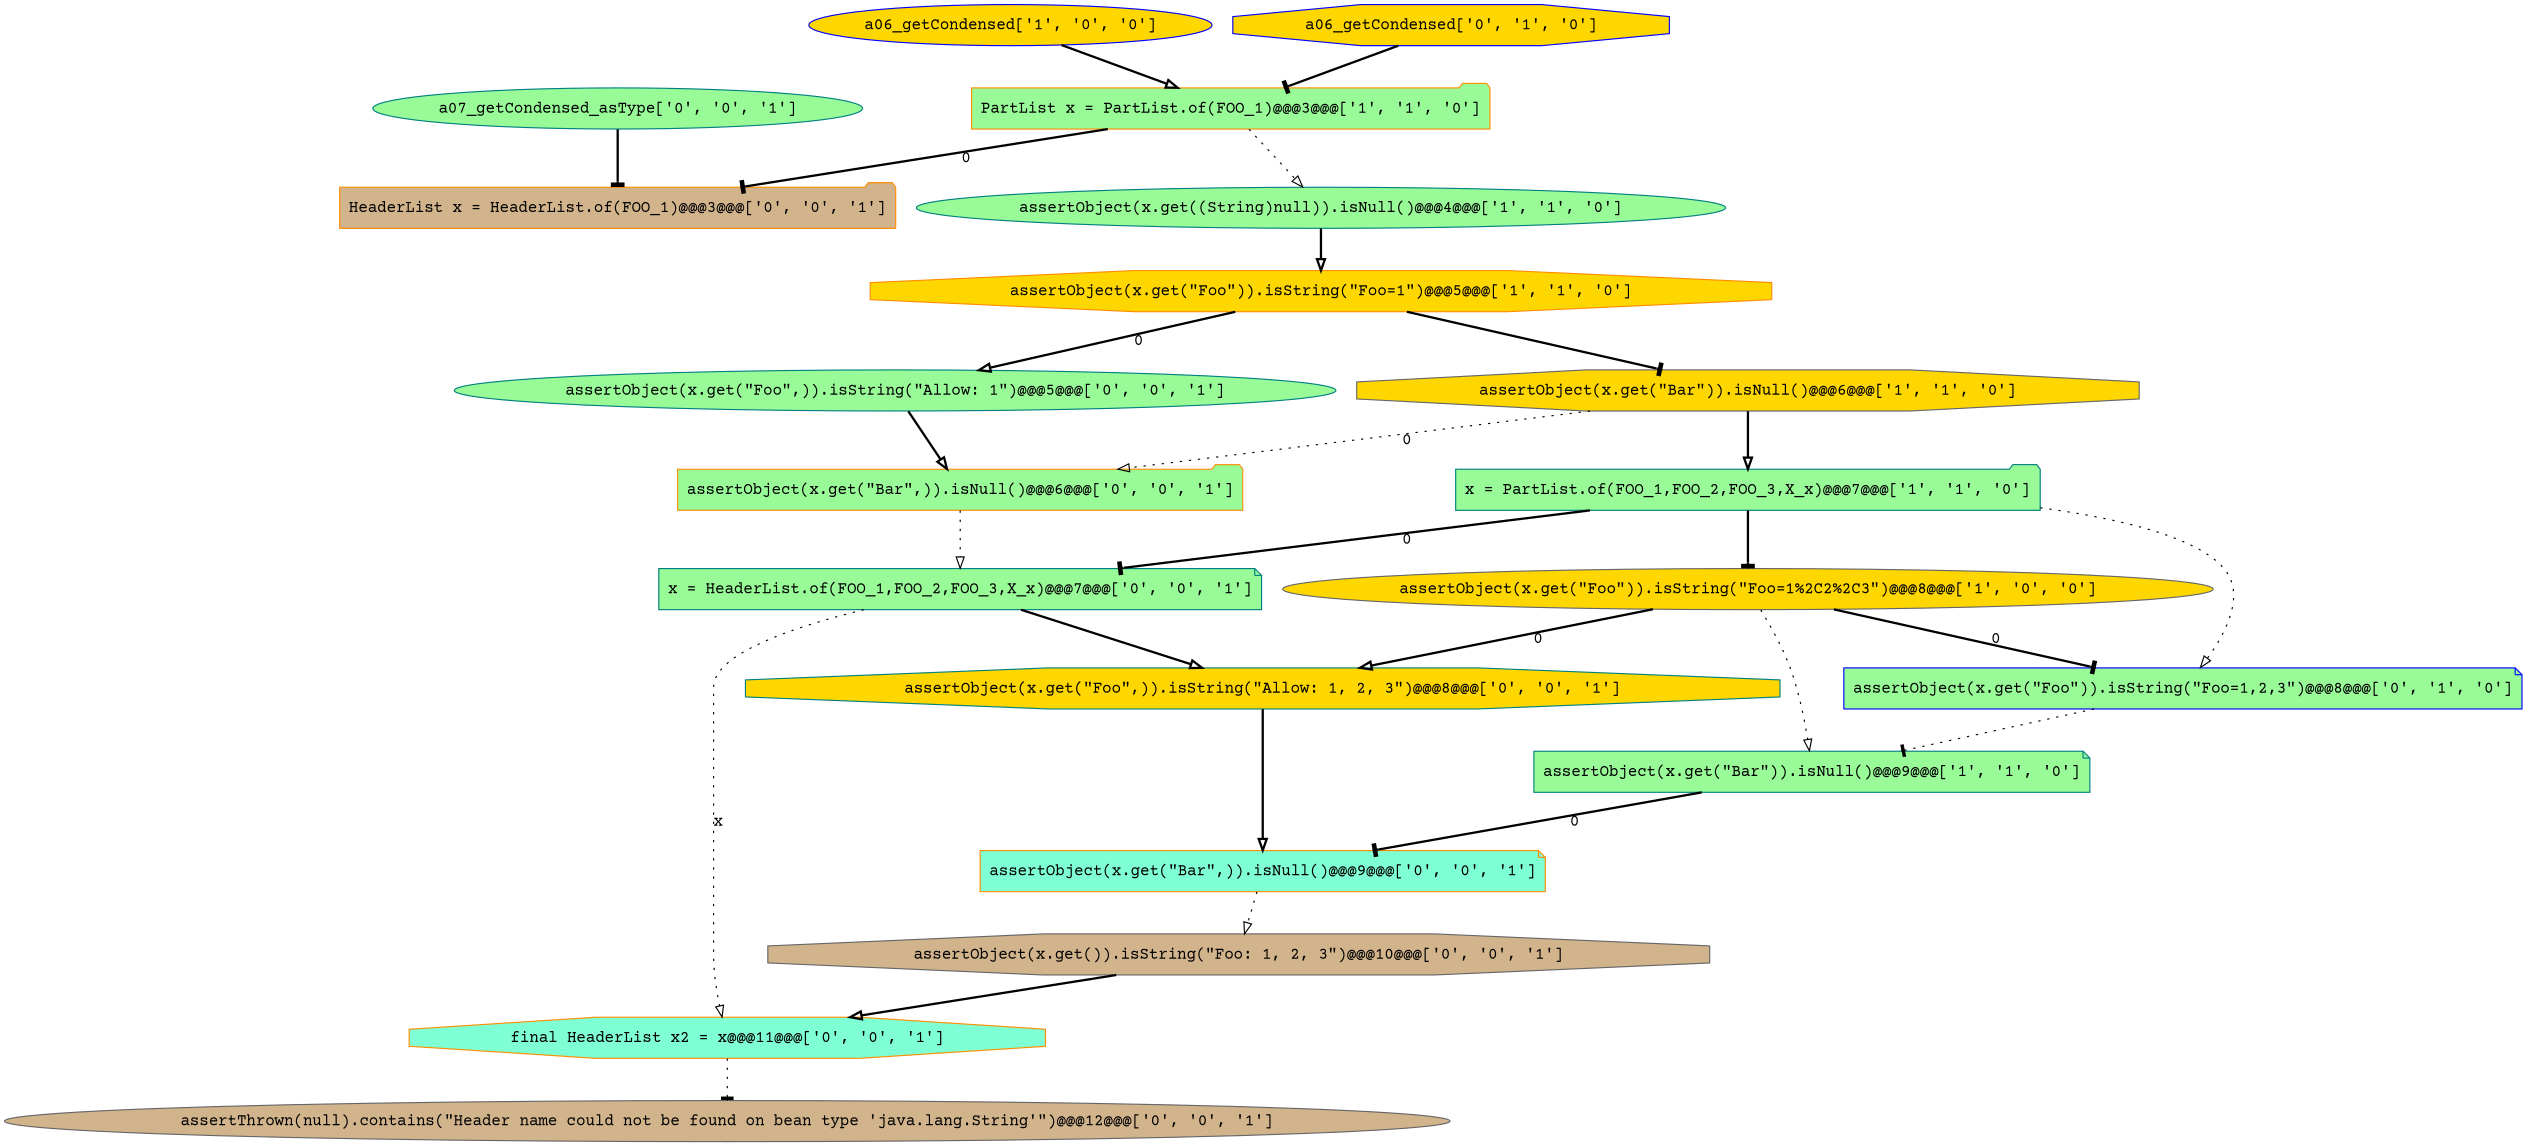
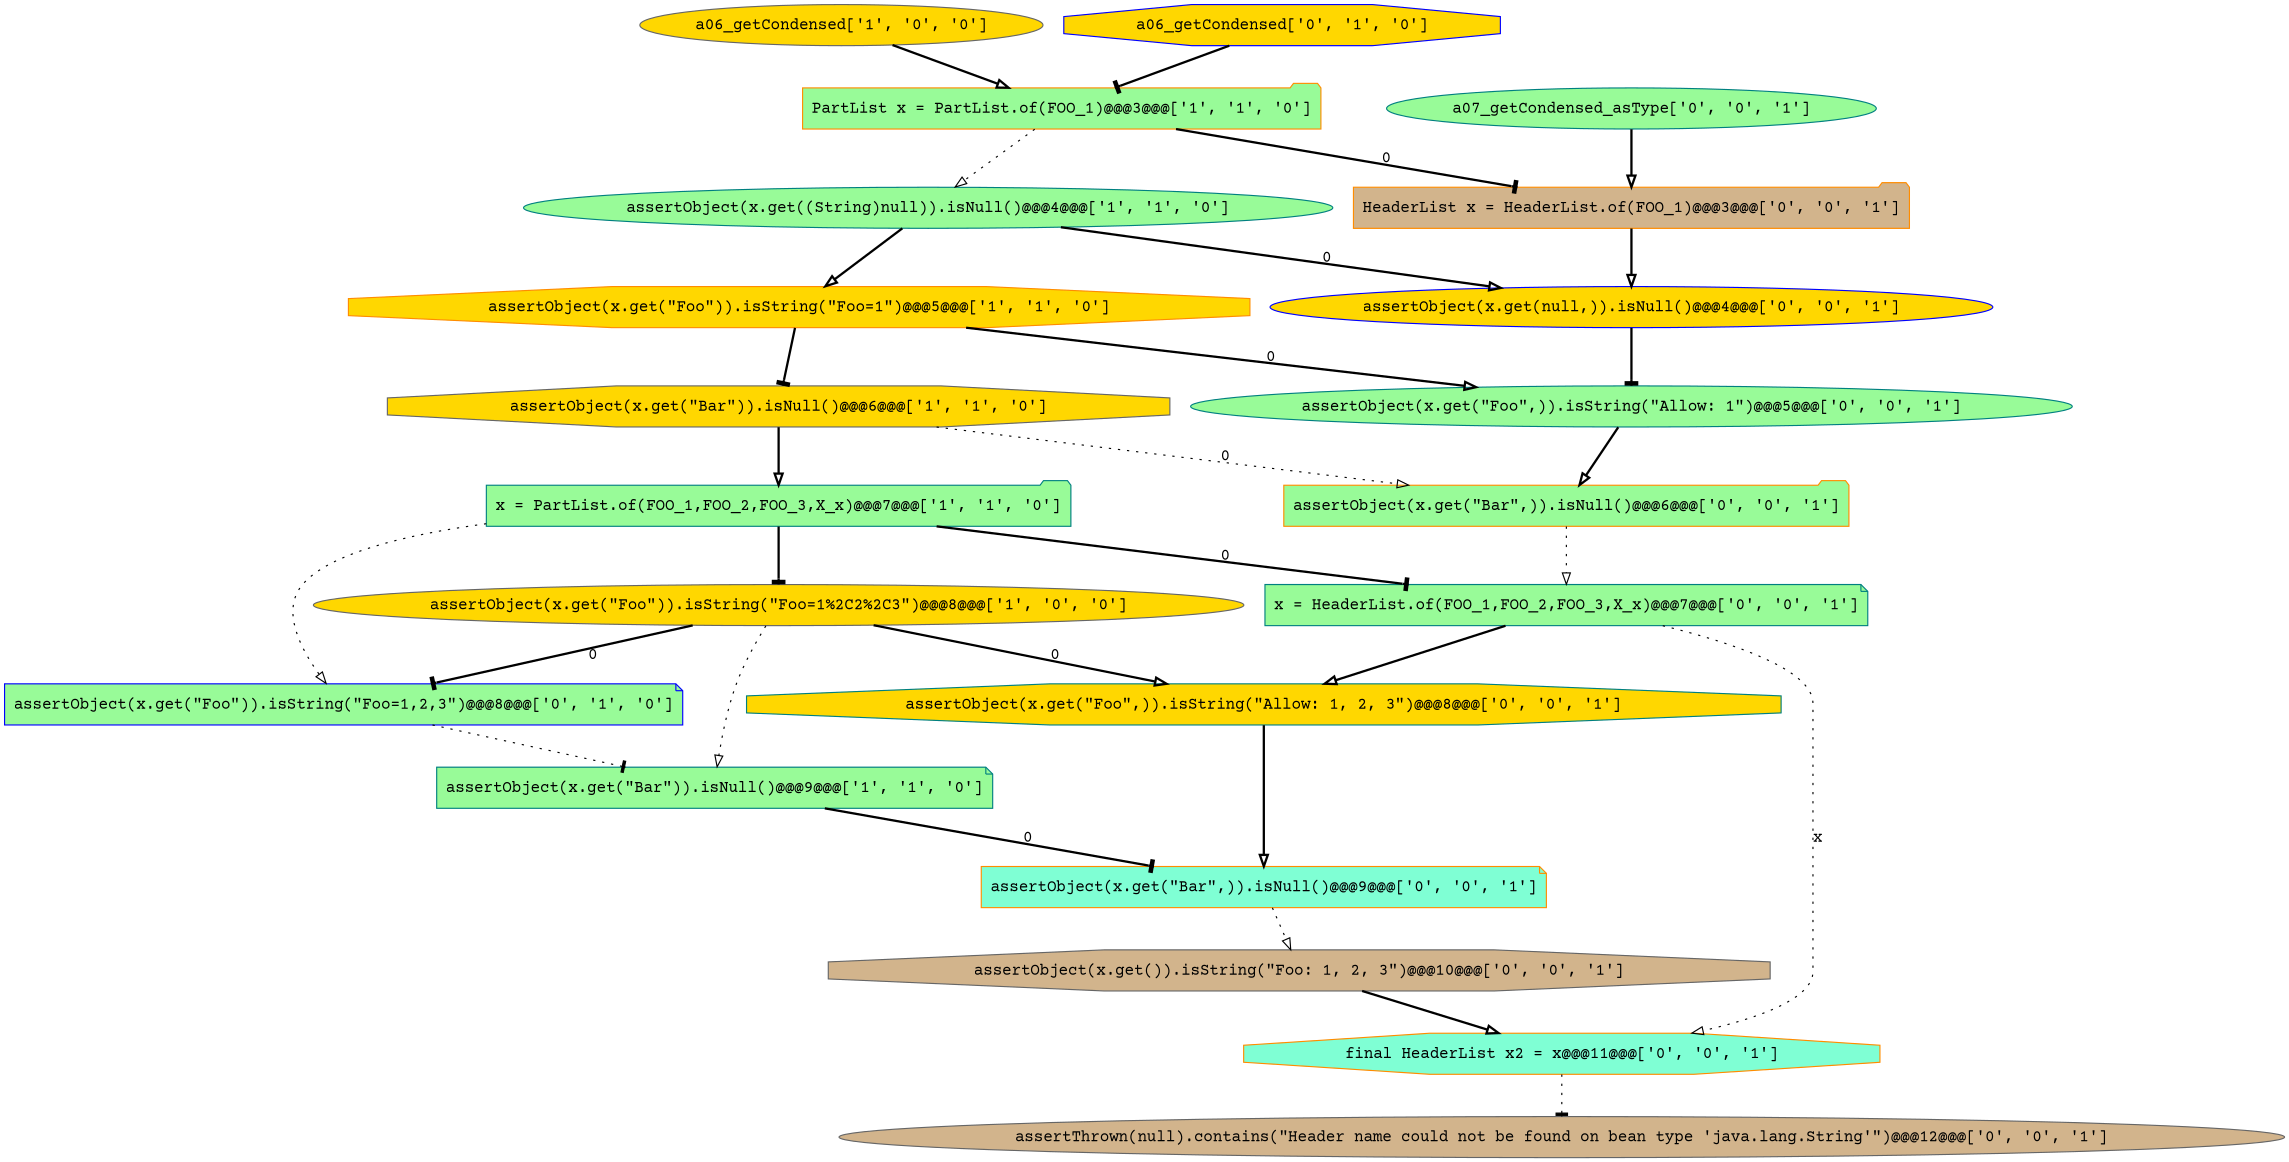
node "a06_getCondensed['1', '0', '0']": color blue -> gray40
edge "a07_getCondensed_asType['0', '0', '1']" -> "HeaderList x = HeaderList.of(FOO_1)@@@3@@@['0', '0', '1']": arrowhead tee -> onormal
node "assertObject(x.get(null,)).isNull()@@@4@@@['0', '0', '1']": added
